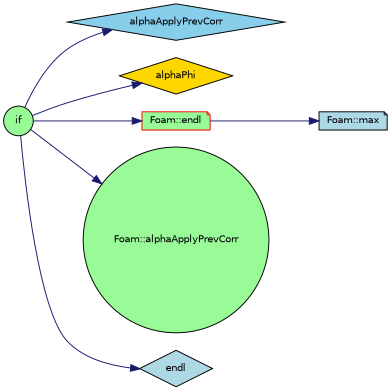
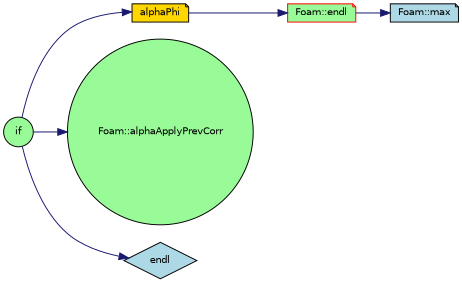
node "alphaApplyPrevCorr": removed
node "alphaPhi": shape diamond -> note
edge "if" -> "Foam::endl": now "alphaPhi" -> "Foam::endl"
